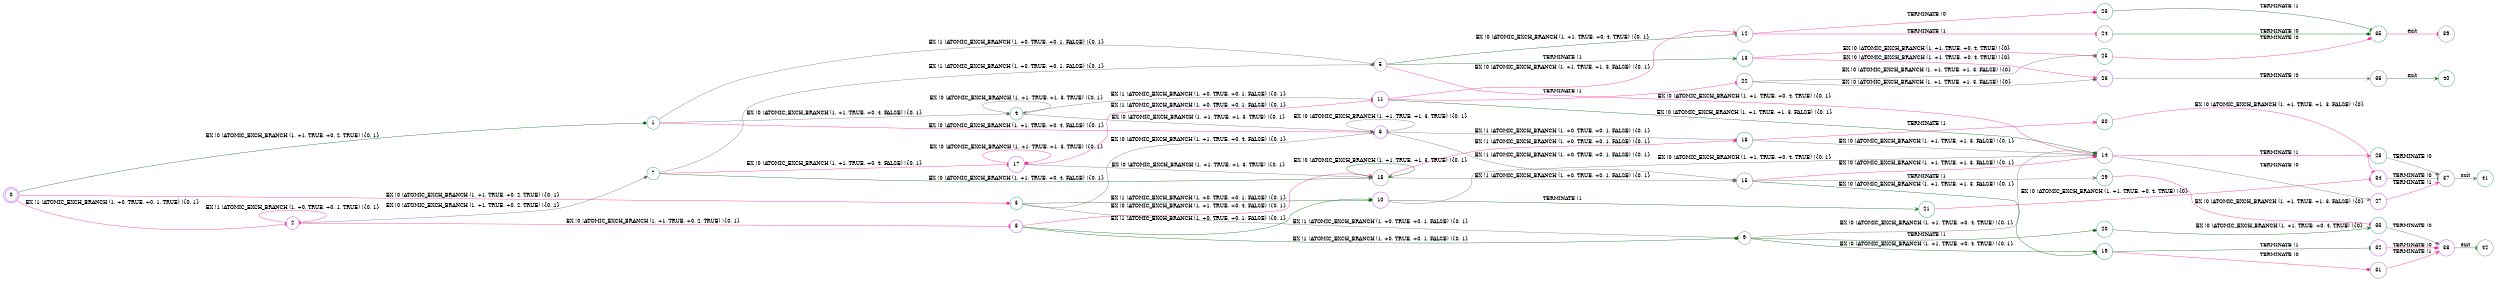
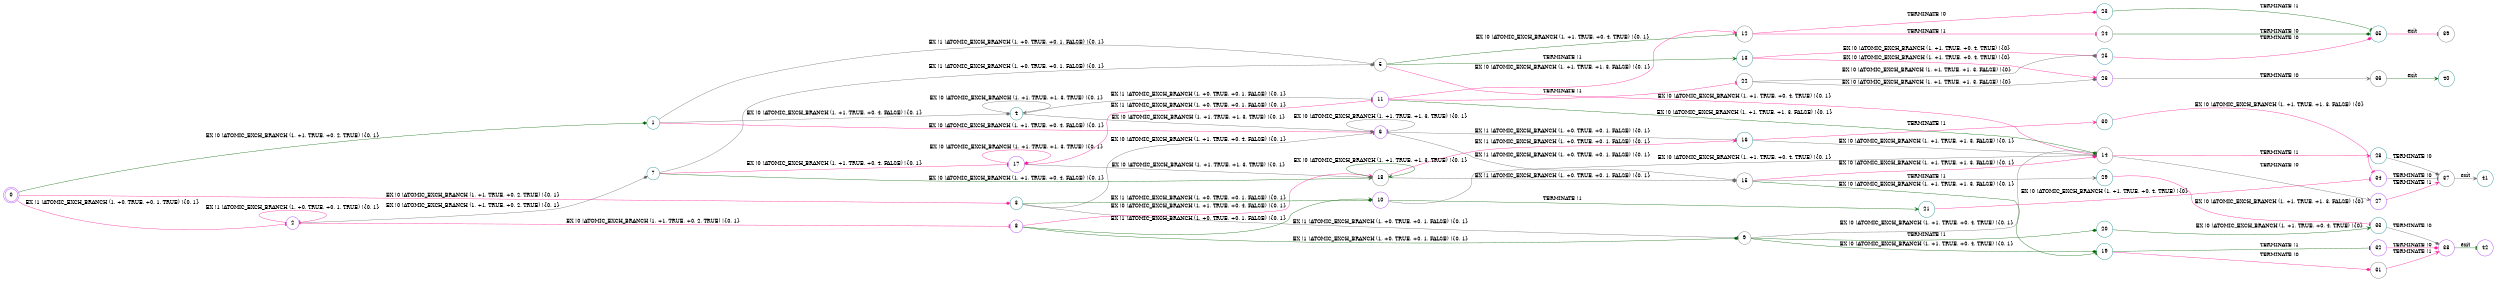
node "42": color gray40 -> purple
